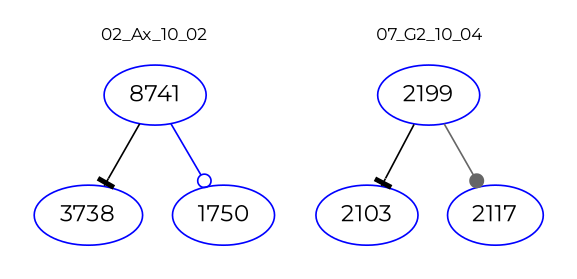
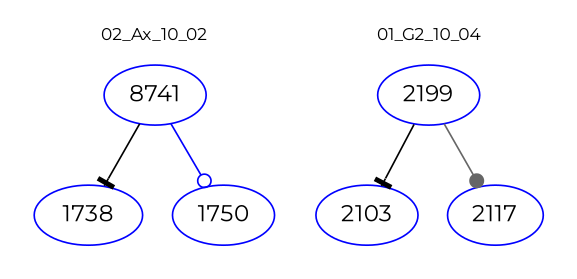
cluster "07_G2_10_04": label "07_G2_10_04" -> "01_G2_10_04"
node "3738": label "3738" -> "1738"
